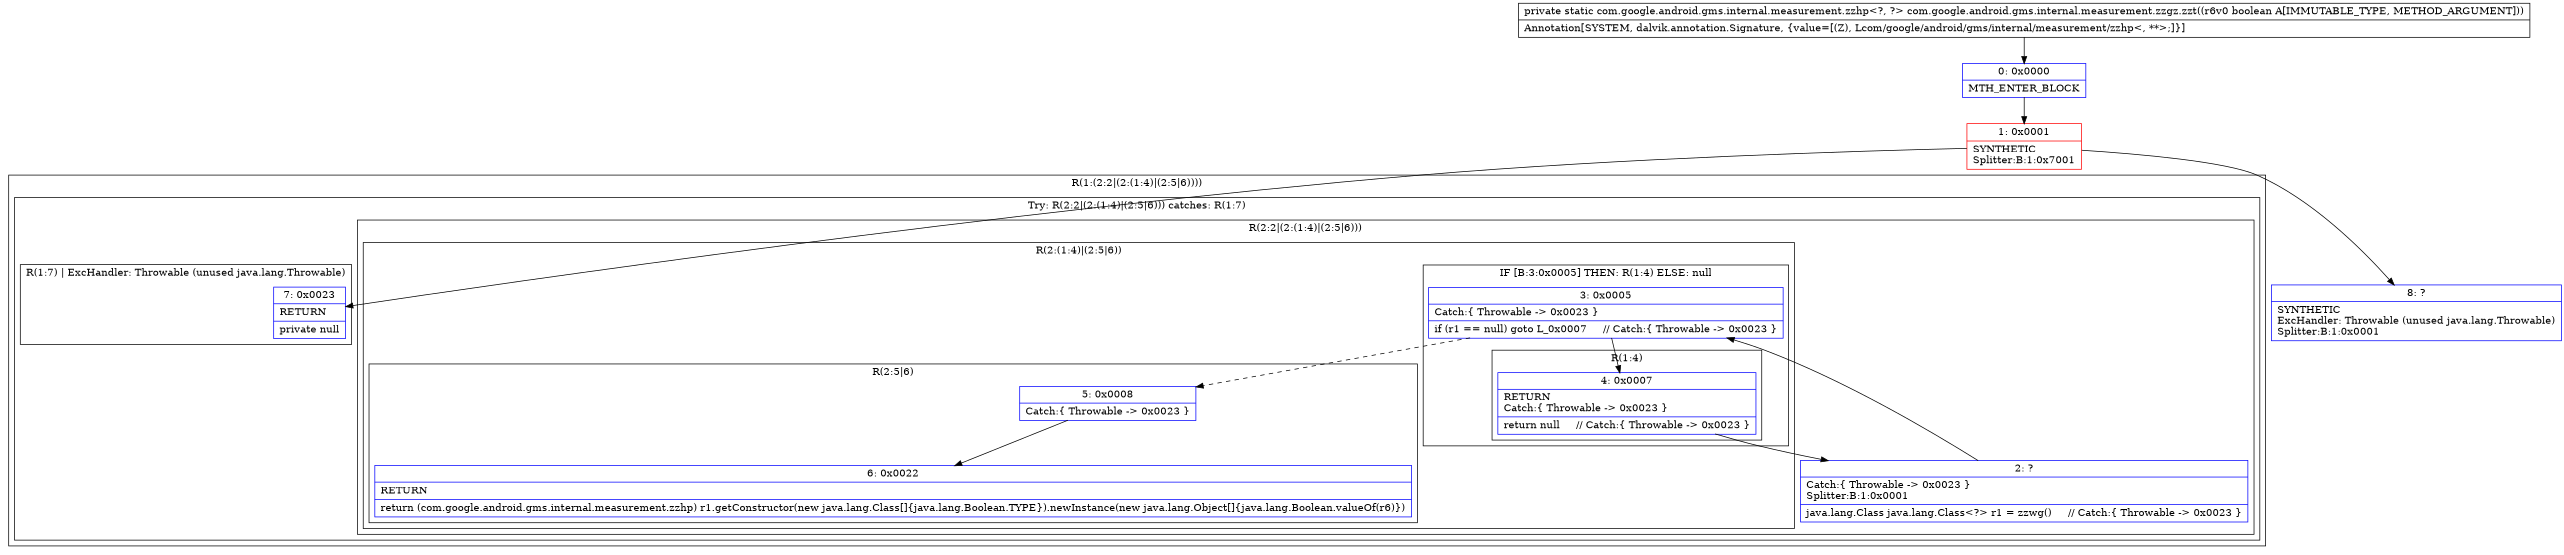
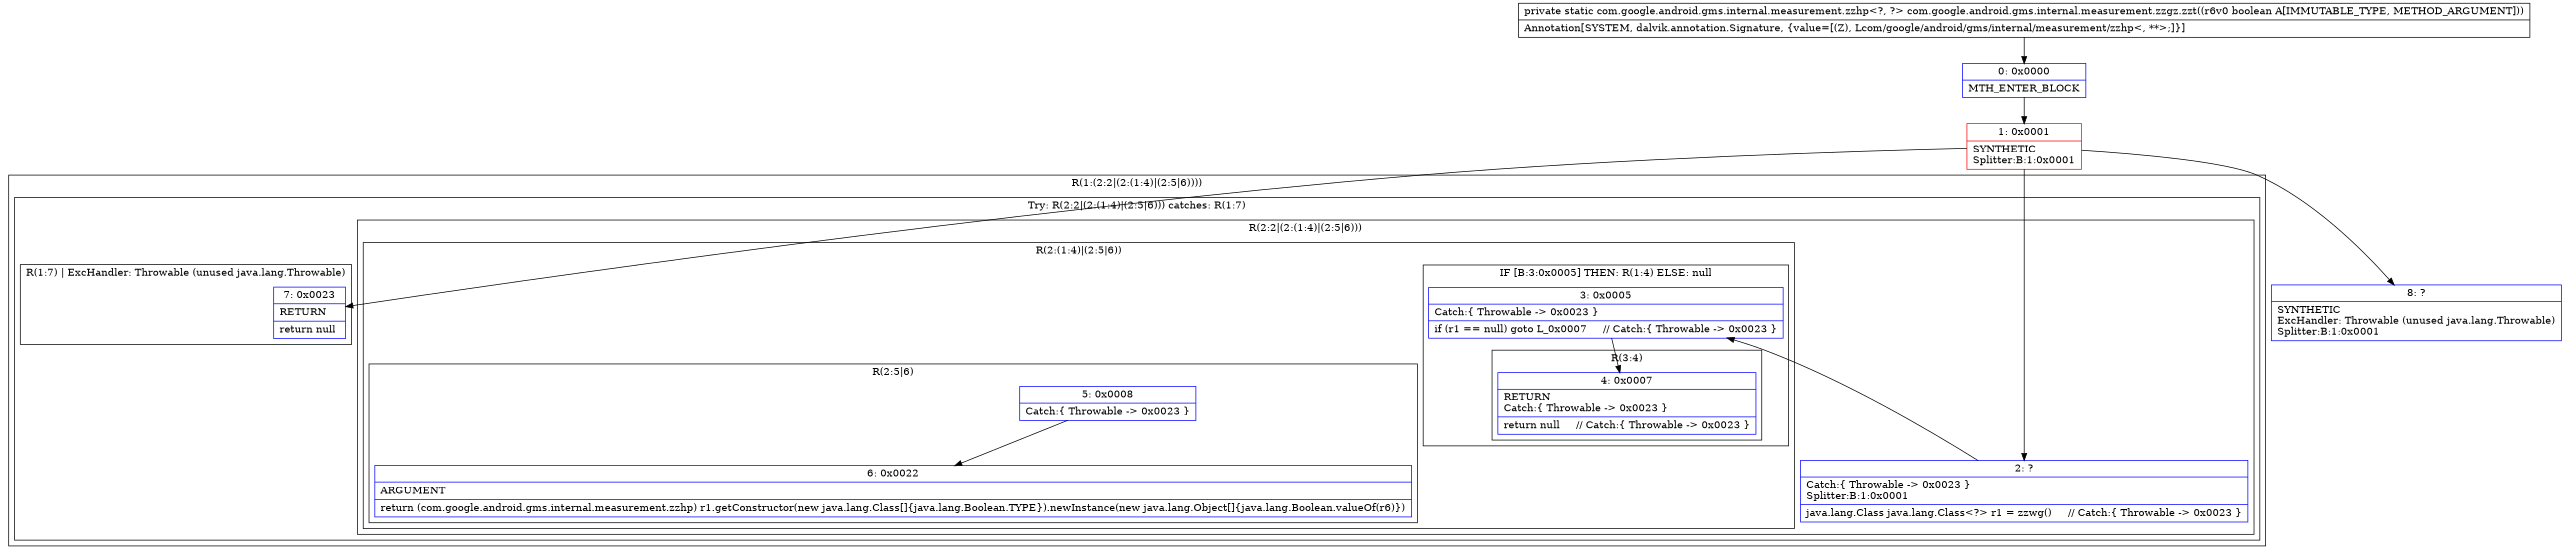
node "1: 0x0001": text "Splitter:B:1:0x7001" -> "Splitter:B:1:0x0001"
node "7: 0x0023": text "private null" -> "return null"
edge "3: 0x0005" -> "5: 0x0008": removed
cluster "R(1:4)": label "R(1:4)" -> "R(3:4)"
edge "4: 0x0007" -> "2: ?": now "1: 0x0001" -> "2: ?"
node "6: 0x0022": text "RETURN" -> "ARGUMENT"
